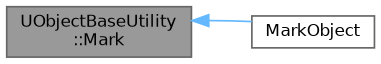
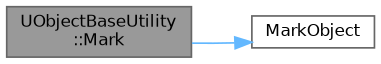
edge "MarkObject" -> "UObjectBaseUtility ::Mark": reversed
